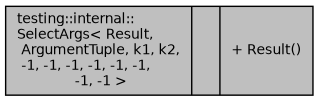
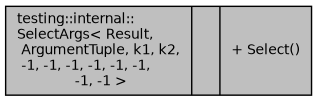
node "testing::internal::": text "+ Result()" -> "+ Select()"
